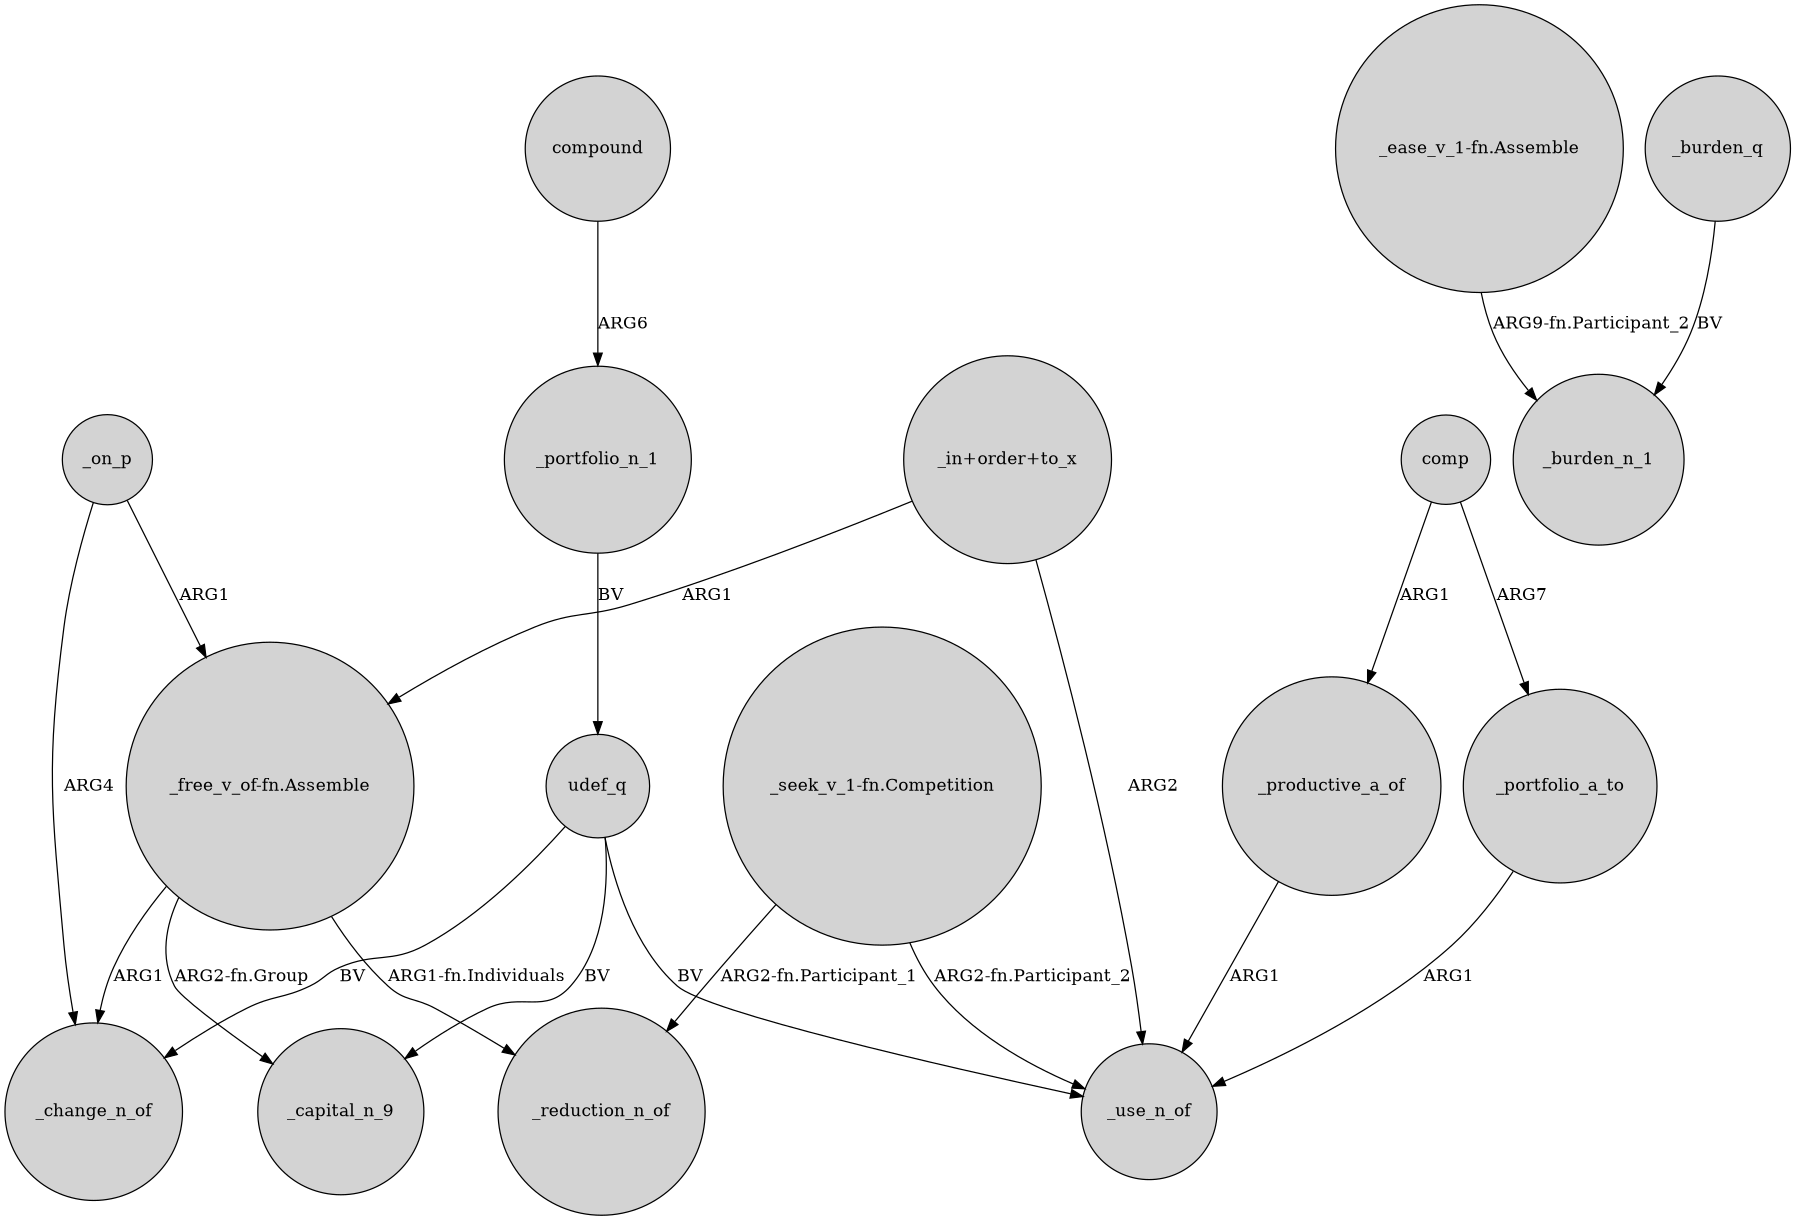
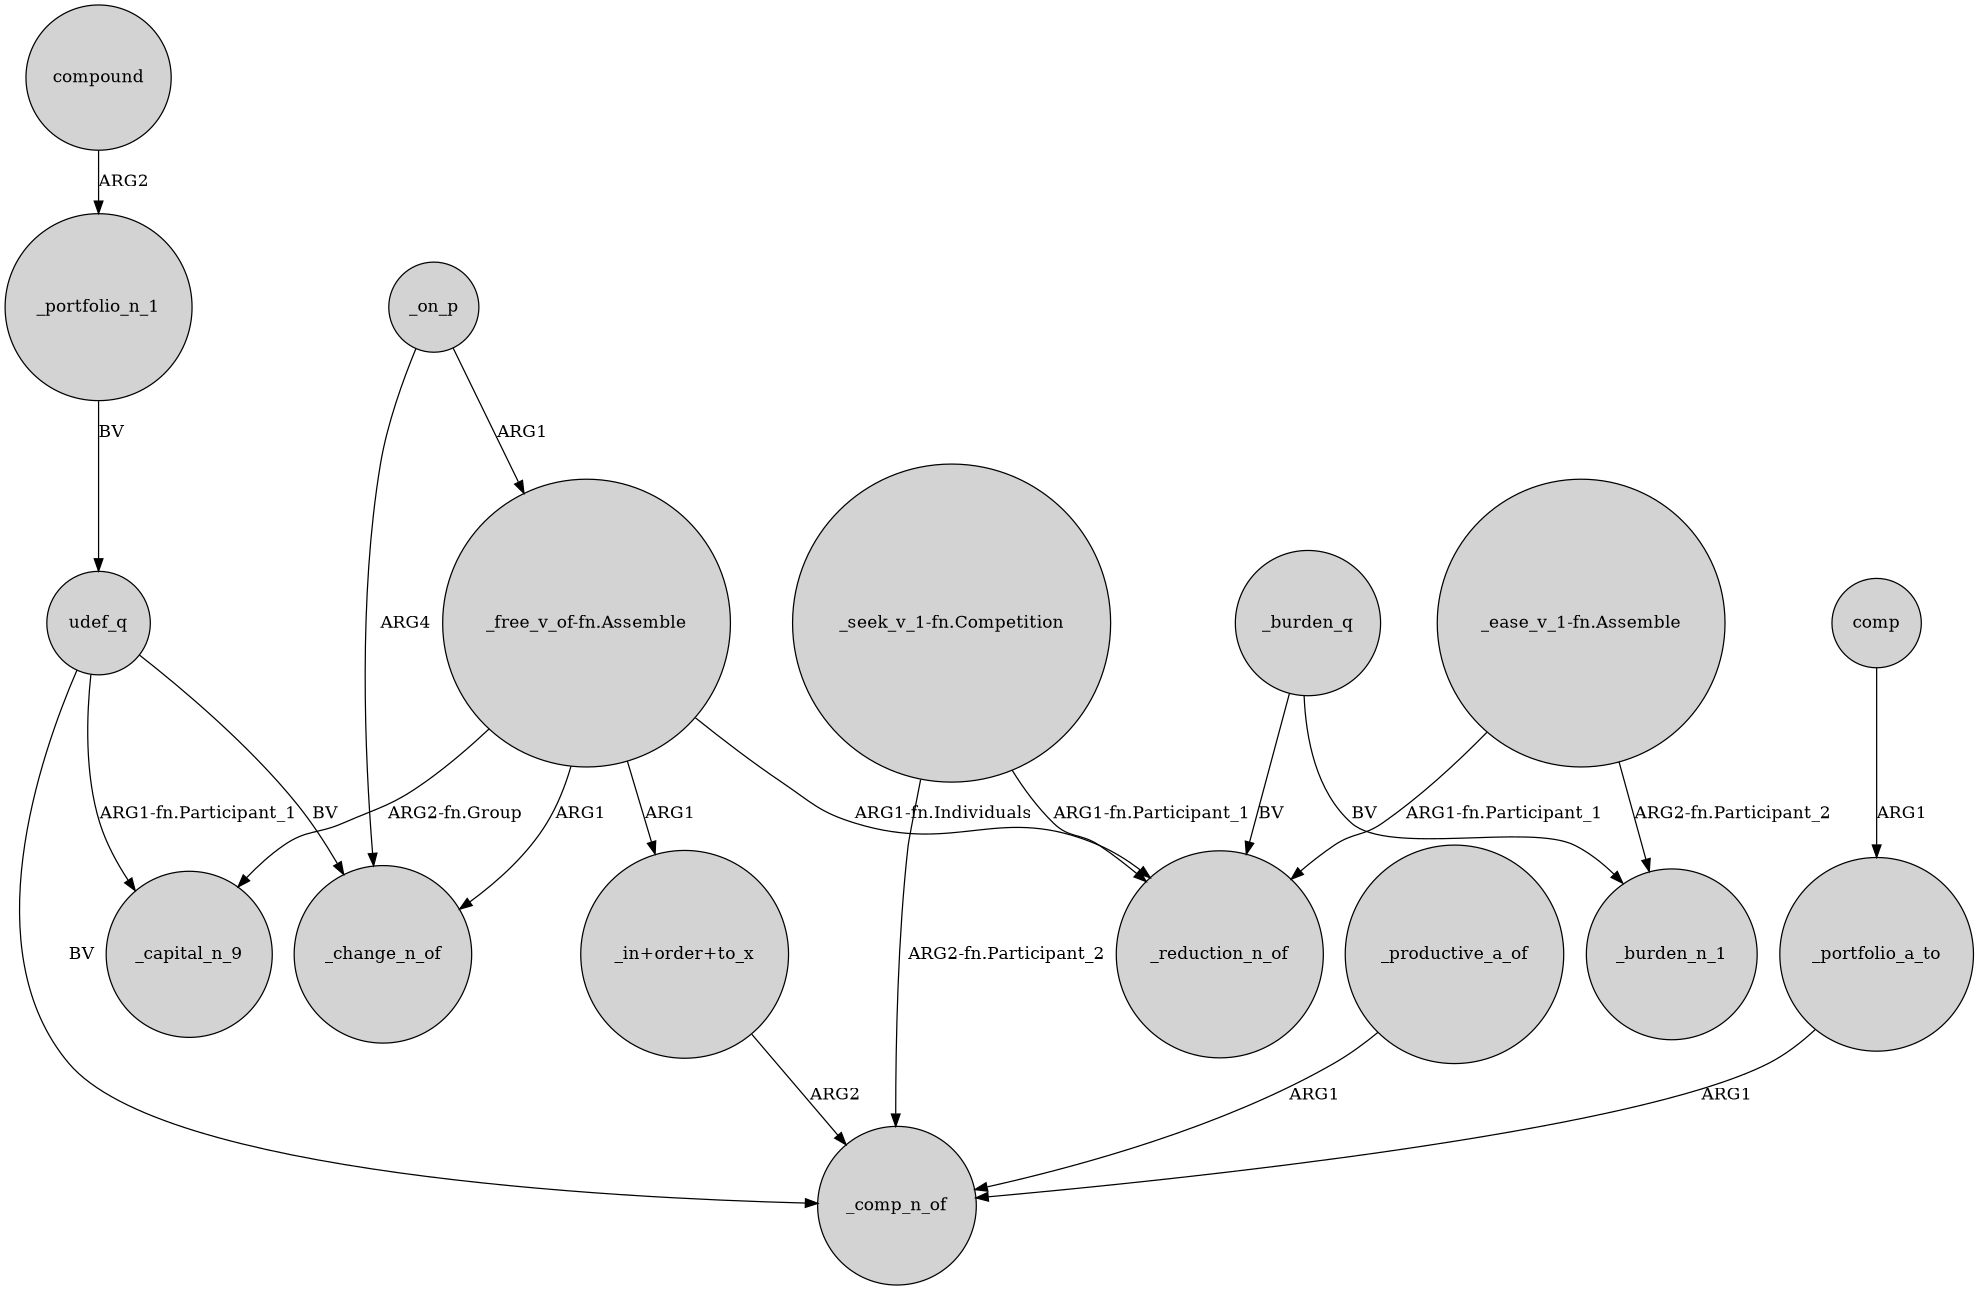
edge "compound" -> "_portfolio_n_1": label "ARG6" -> "ARG2"
edge "_ease_v_1-fn.Assemble" -> "_burden_n_1": label "ARG9-fn.Participant_2" -> "ARG2-fn.Participant_2"
edge "comp" -> "_productive_a_of": removed, label "ARG1"
edge "comp" -> "_portfolio_a_to": label "ARG7" -> "ARG1"
edge "_in+order+to_x" -> "_free_v_of-fn.Assemble": reversed
edge "_burden_q" -> "_reduction_n_of": added, label "BV"
edge "_ease_v_1-fn.Assemble" -> "_reduction_n_of": added, label "ARG1-fn.Participant_1"
edge "udef_q" -> "_capital_n_9": label "BV" -> "ARG1-fn.Participant_1"
edge "_seek_v_1-fn.Competition" -> "_reduction_n_of": label "ARG2-fn.Participant_1" -> "ARG1-fn.Participant_1"
node "_use_n_of": label "_use_n_of" -> "_comp_n_of"
